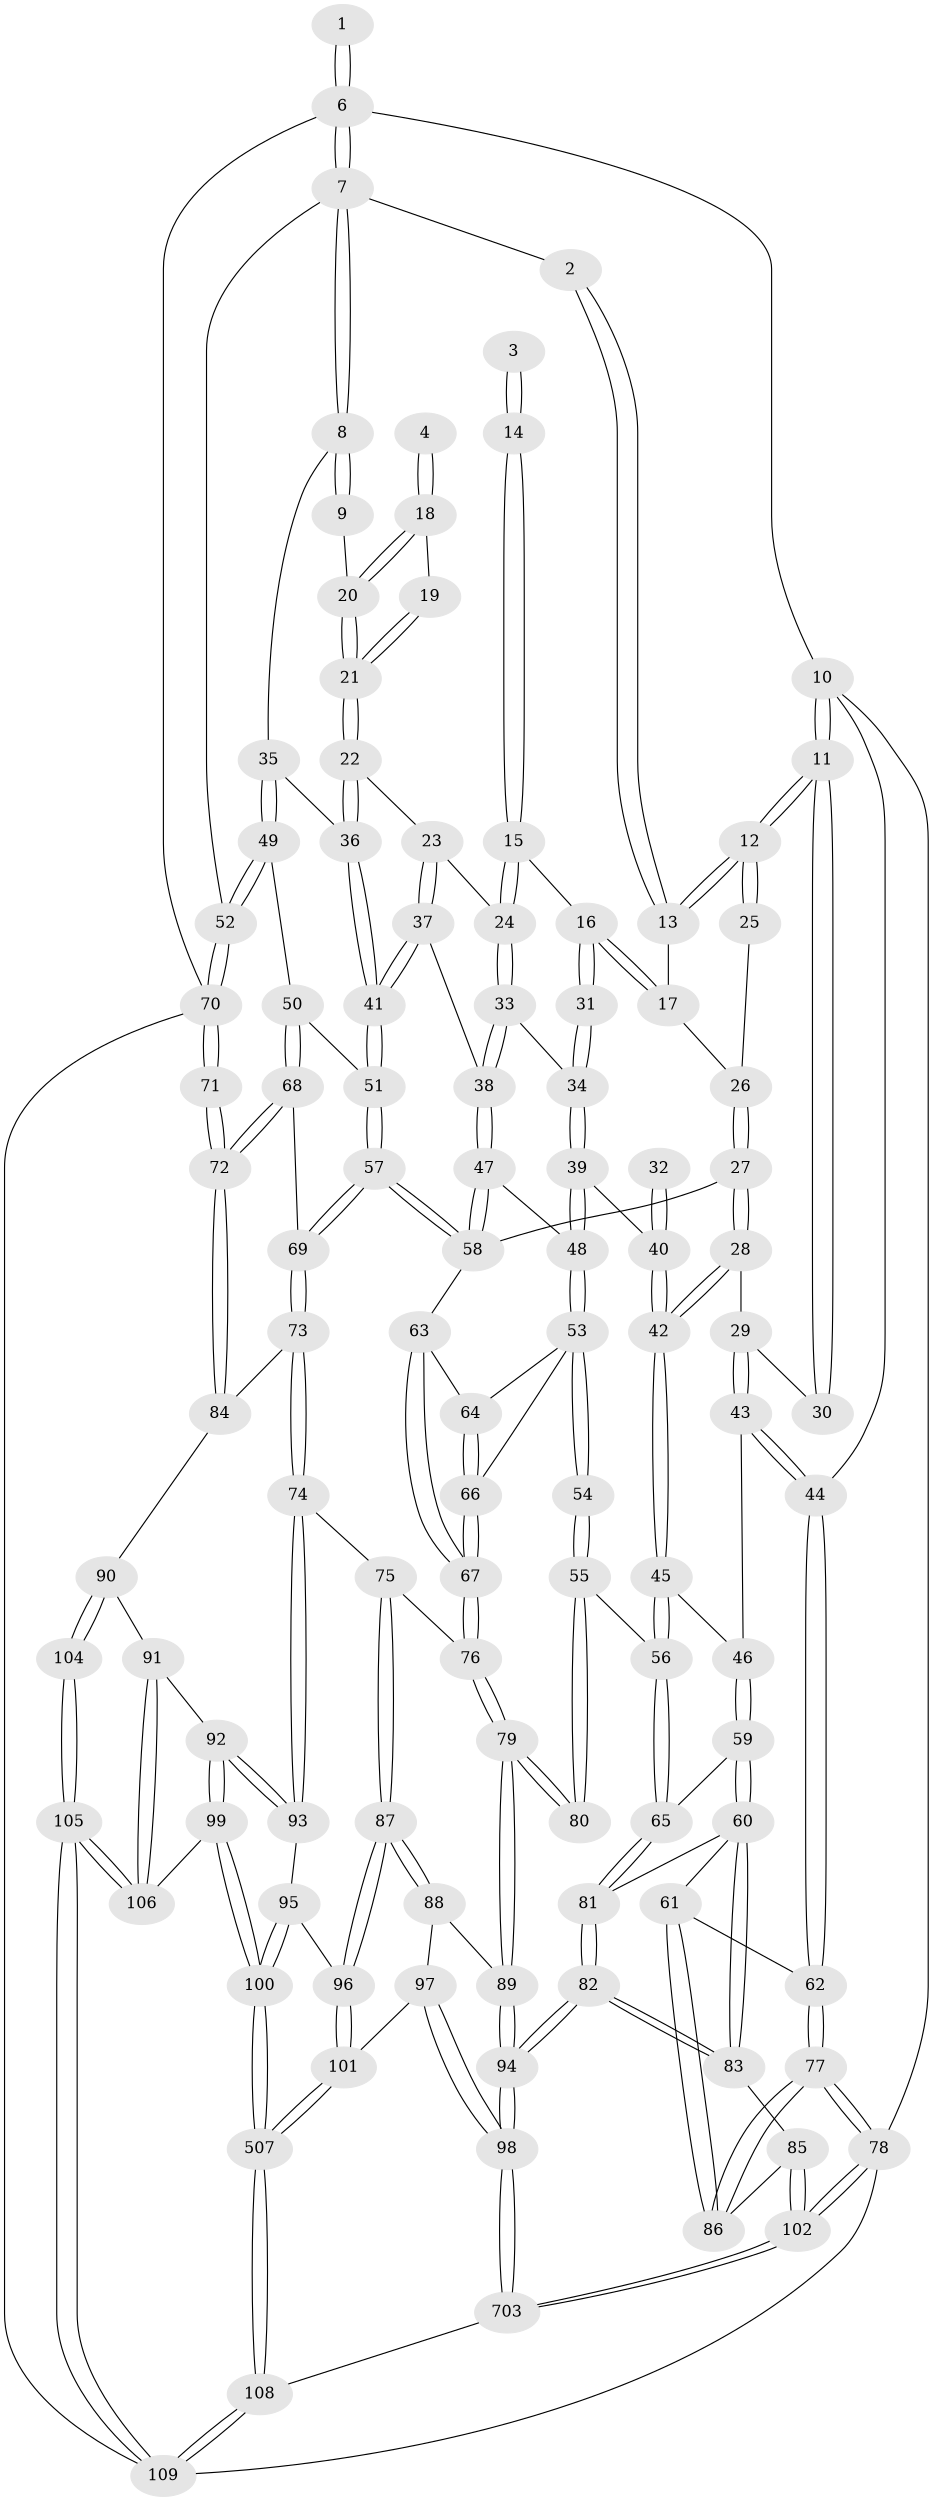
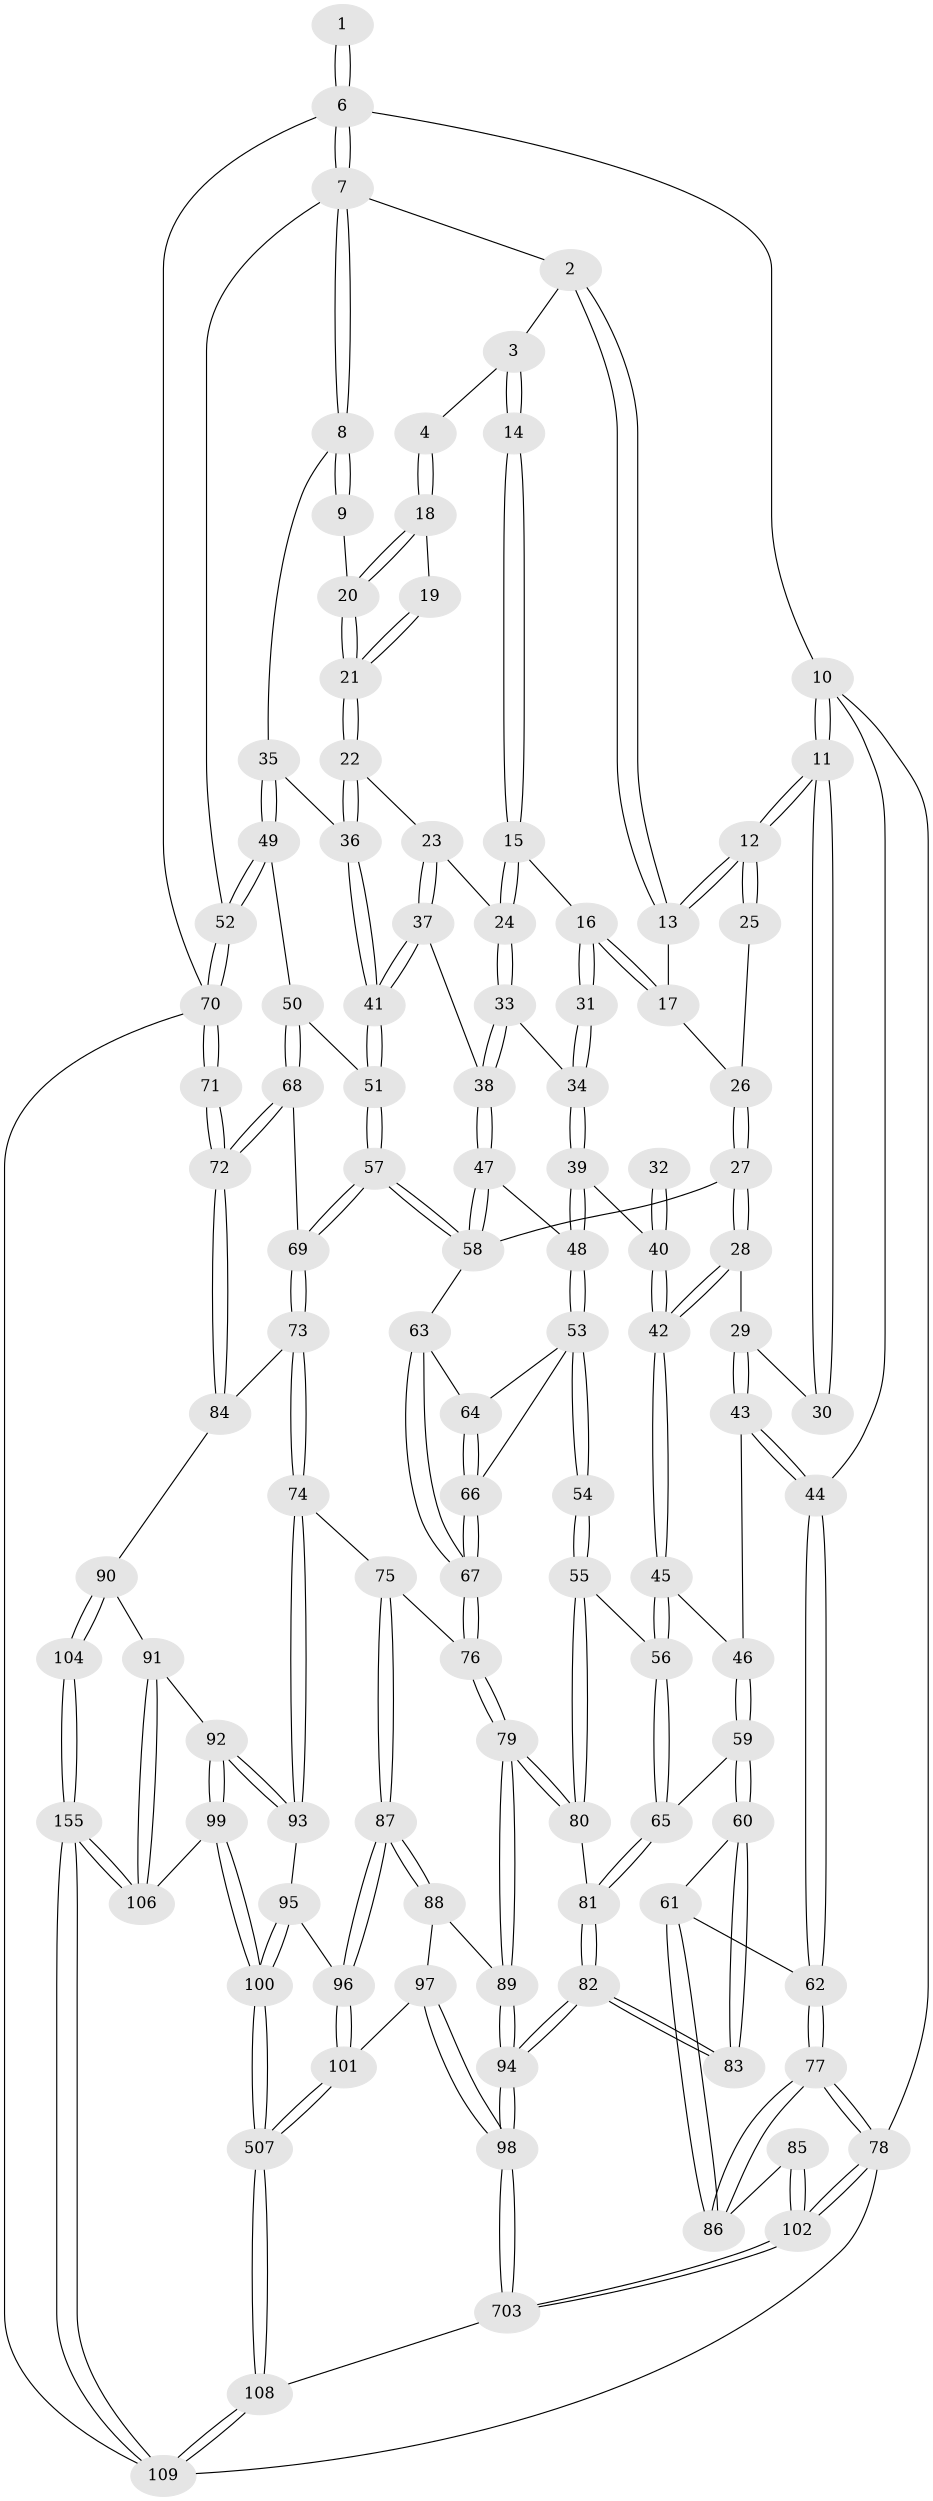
edge "2" -- "3": added
edge "3" -- "4": added
node "105": label "105" -> "155"
edge "60" -- "81": now "80" -- "81"
edge "83" -- "85": removed
